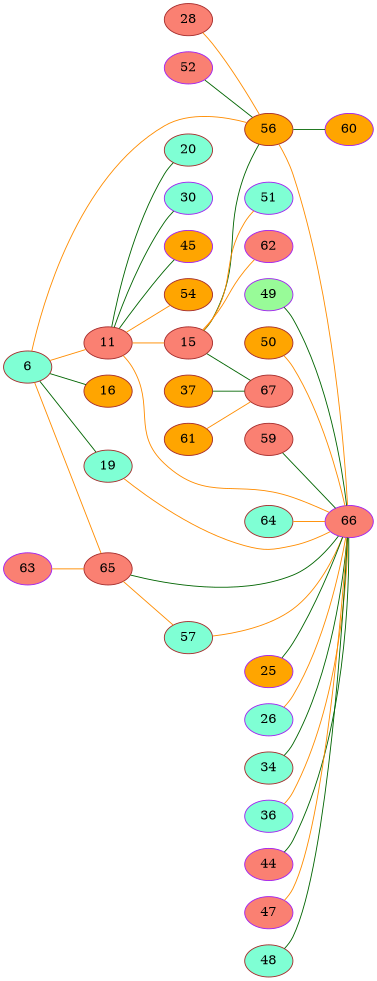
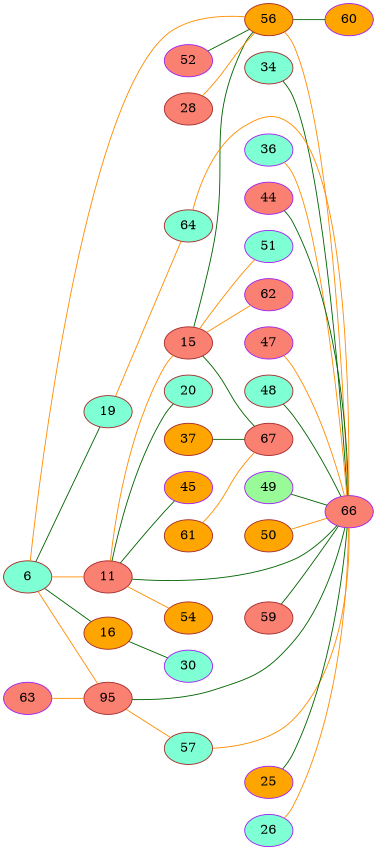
edge "30" -- "11": now "30" -- "16"
edge "11" -- "66": color darkorange -> darkgreen
edge "19" -- "66": now "19" -- "64"
node "65": label "65" -> "95"
